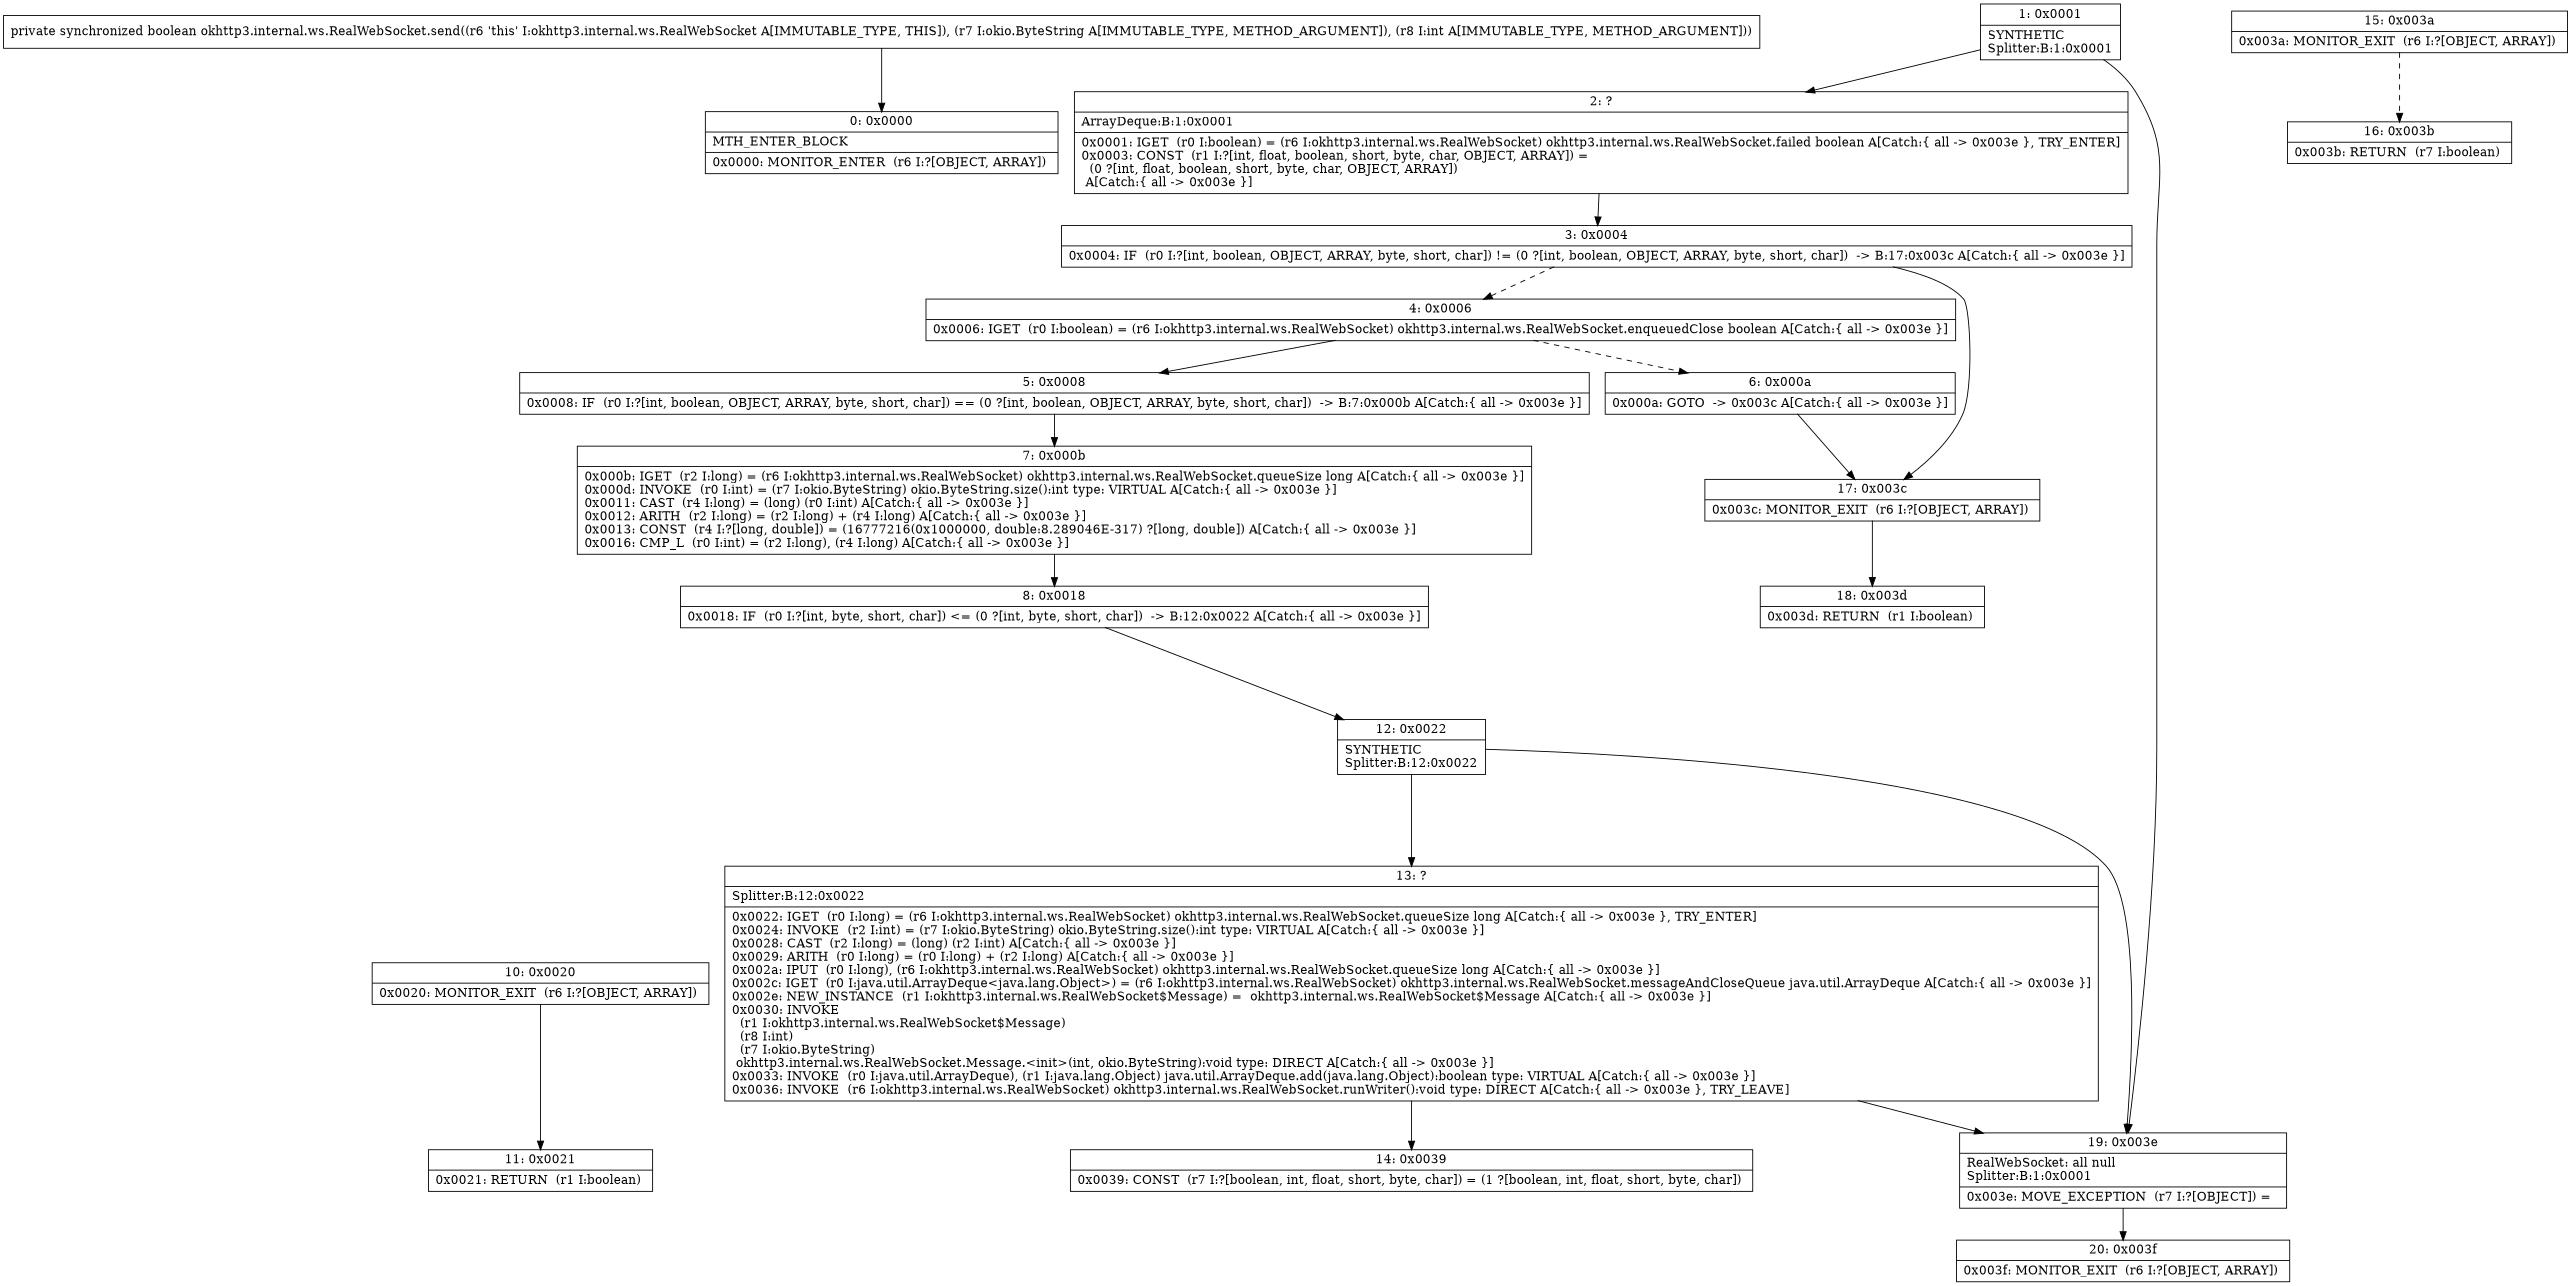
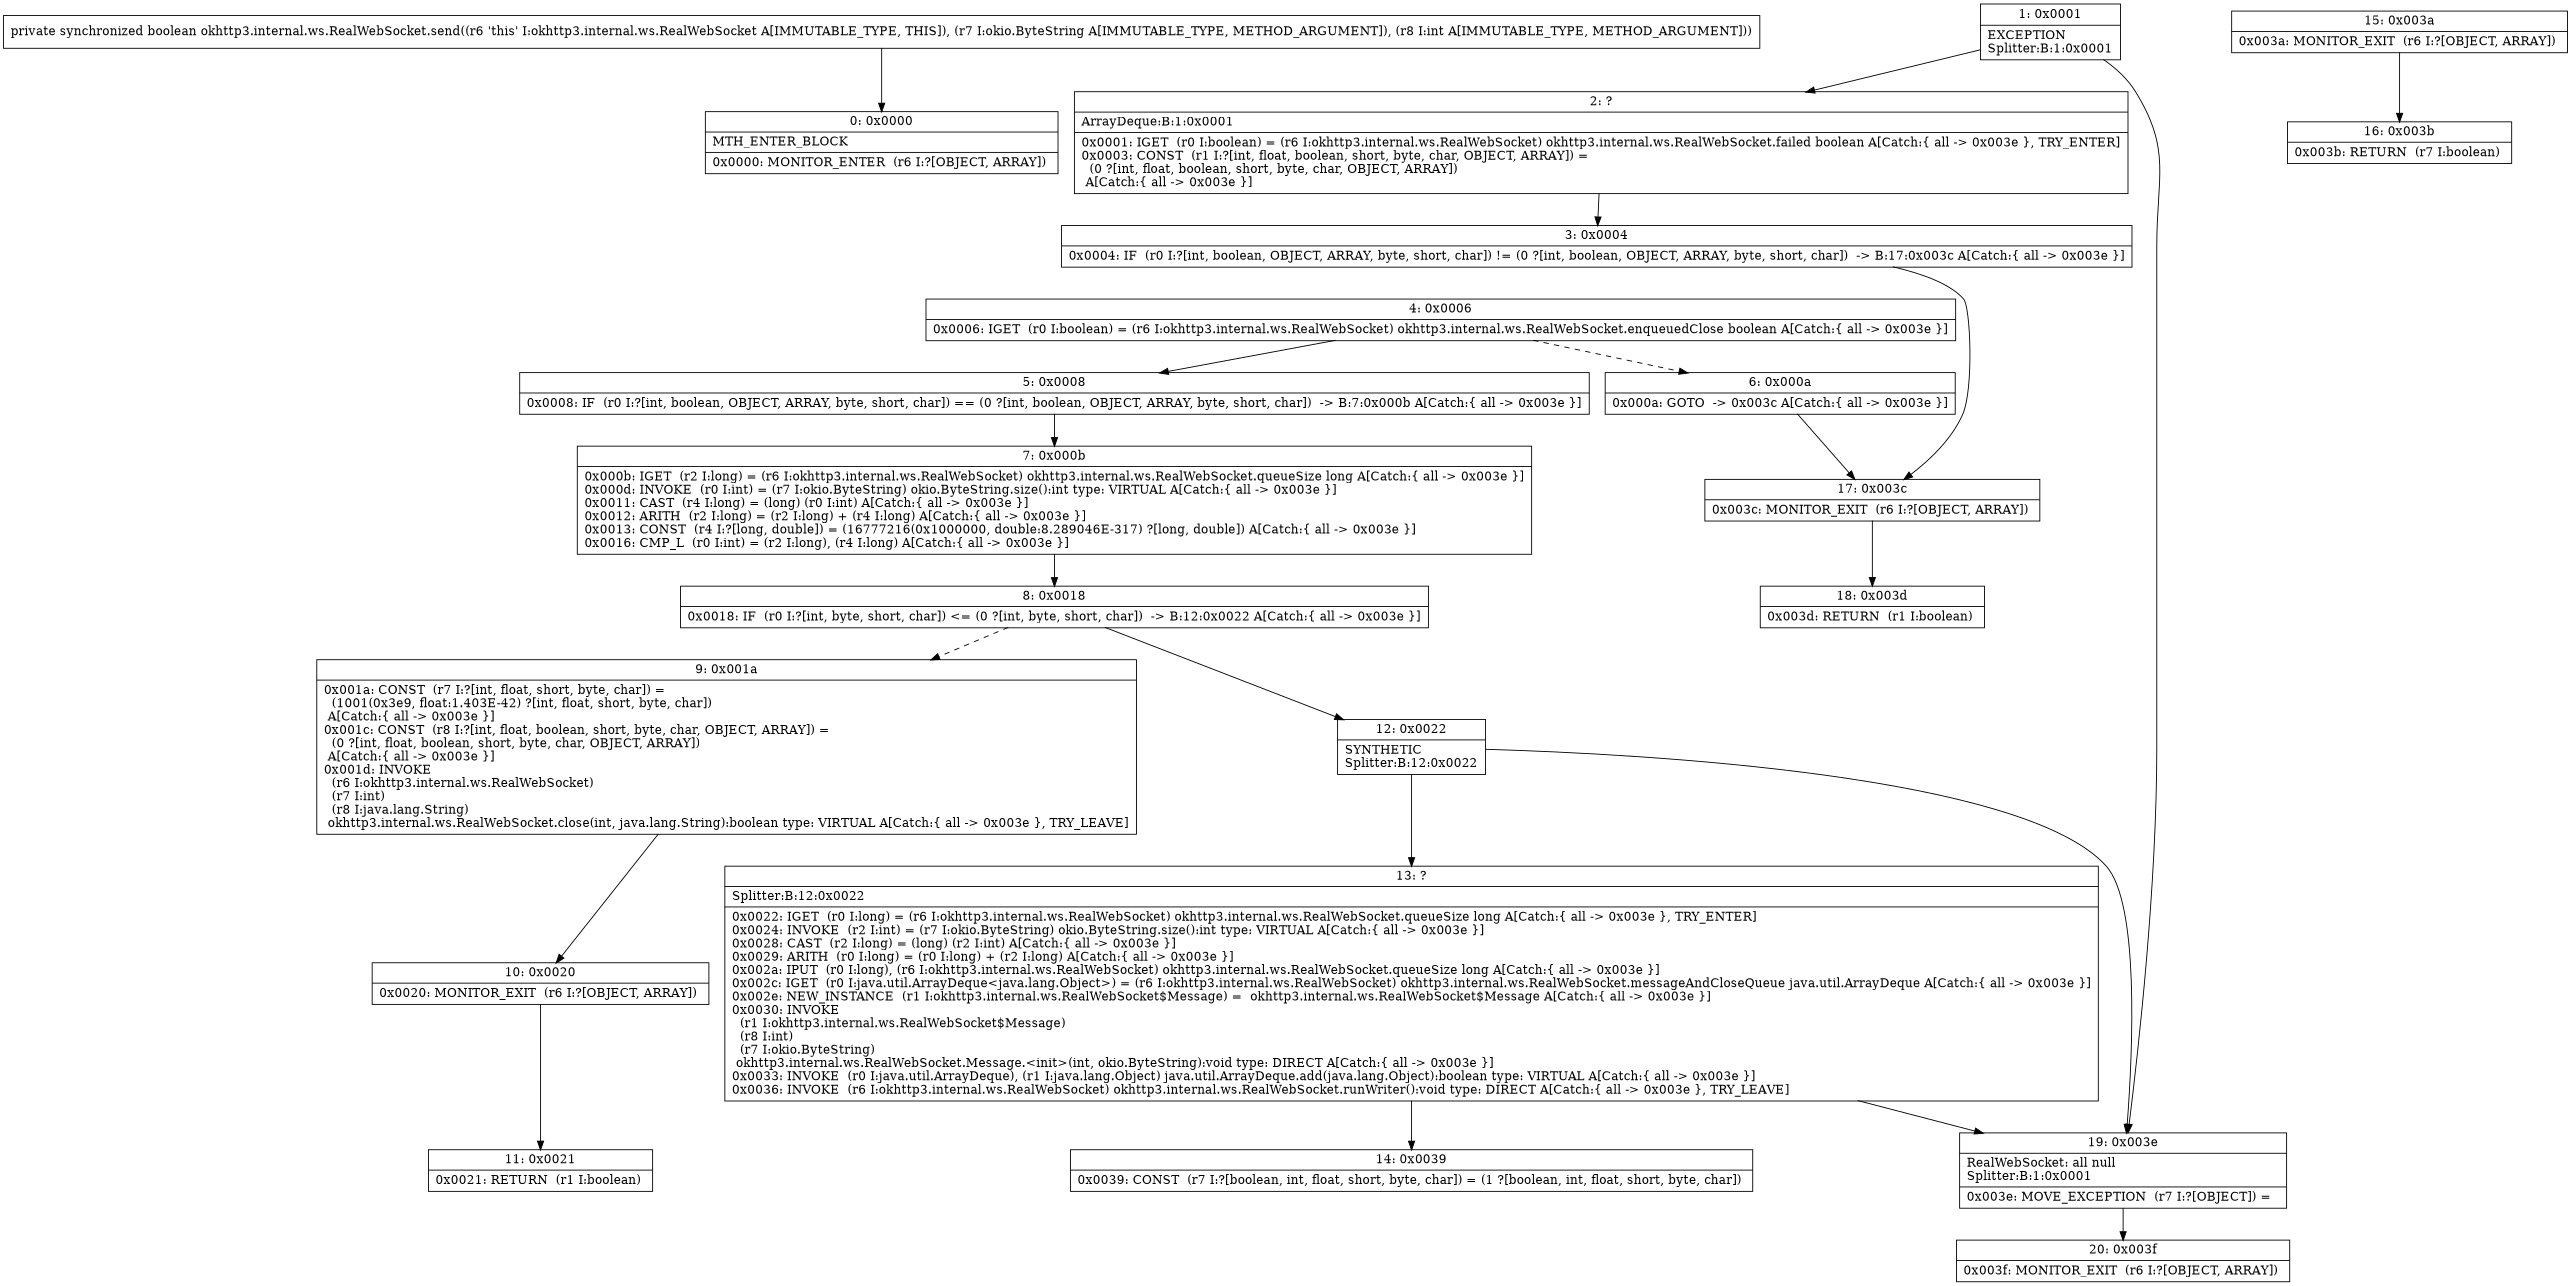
node "1: 0x0001": text "SYNTHETIC" -> "EXCEPTION"
edge "15: 0x003a" -> "16: 0x003b": style dashed -> solid
edge "3: 0x0004" -> "4: 0x0006": removed
node "9: 0x001a": added
